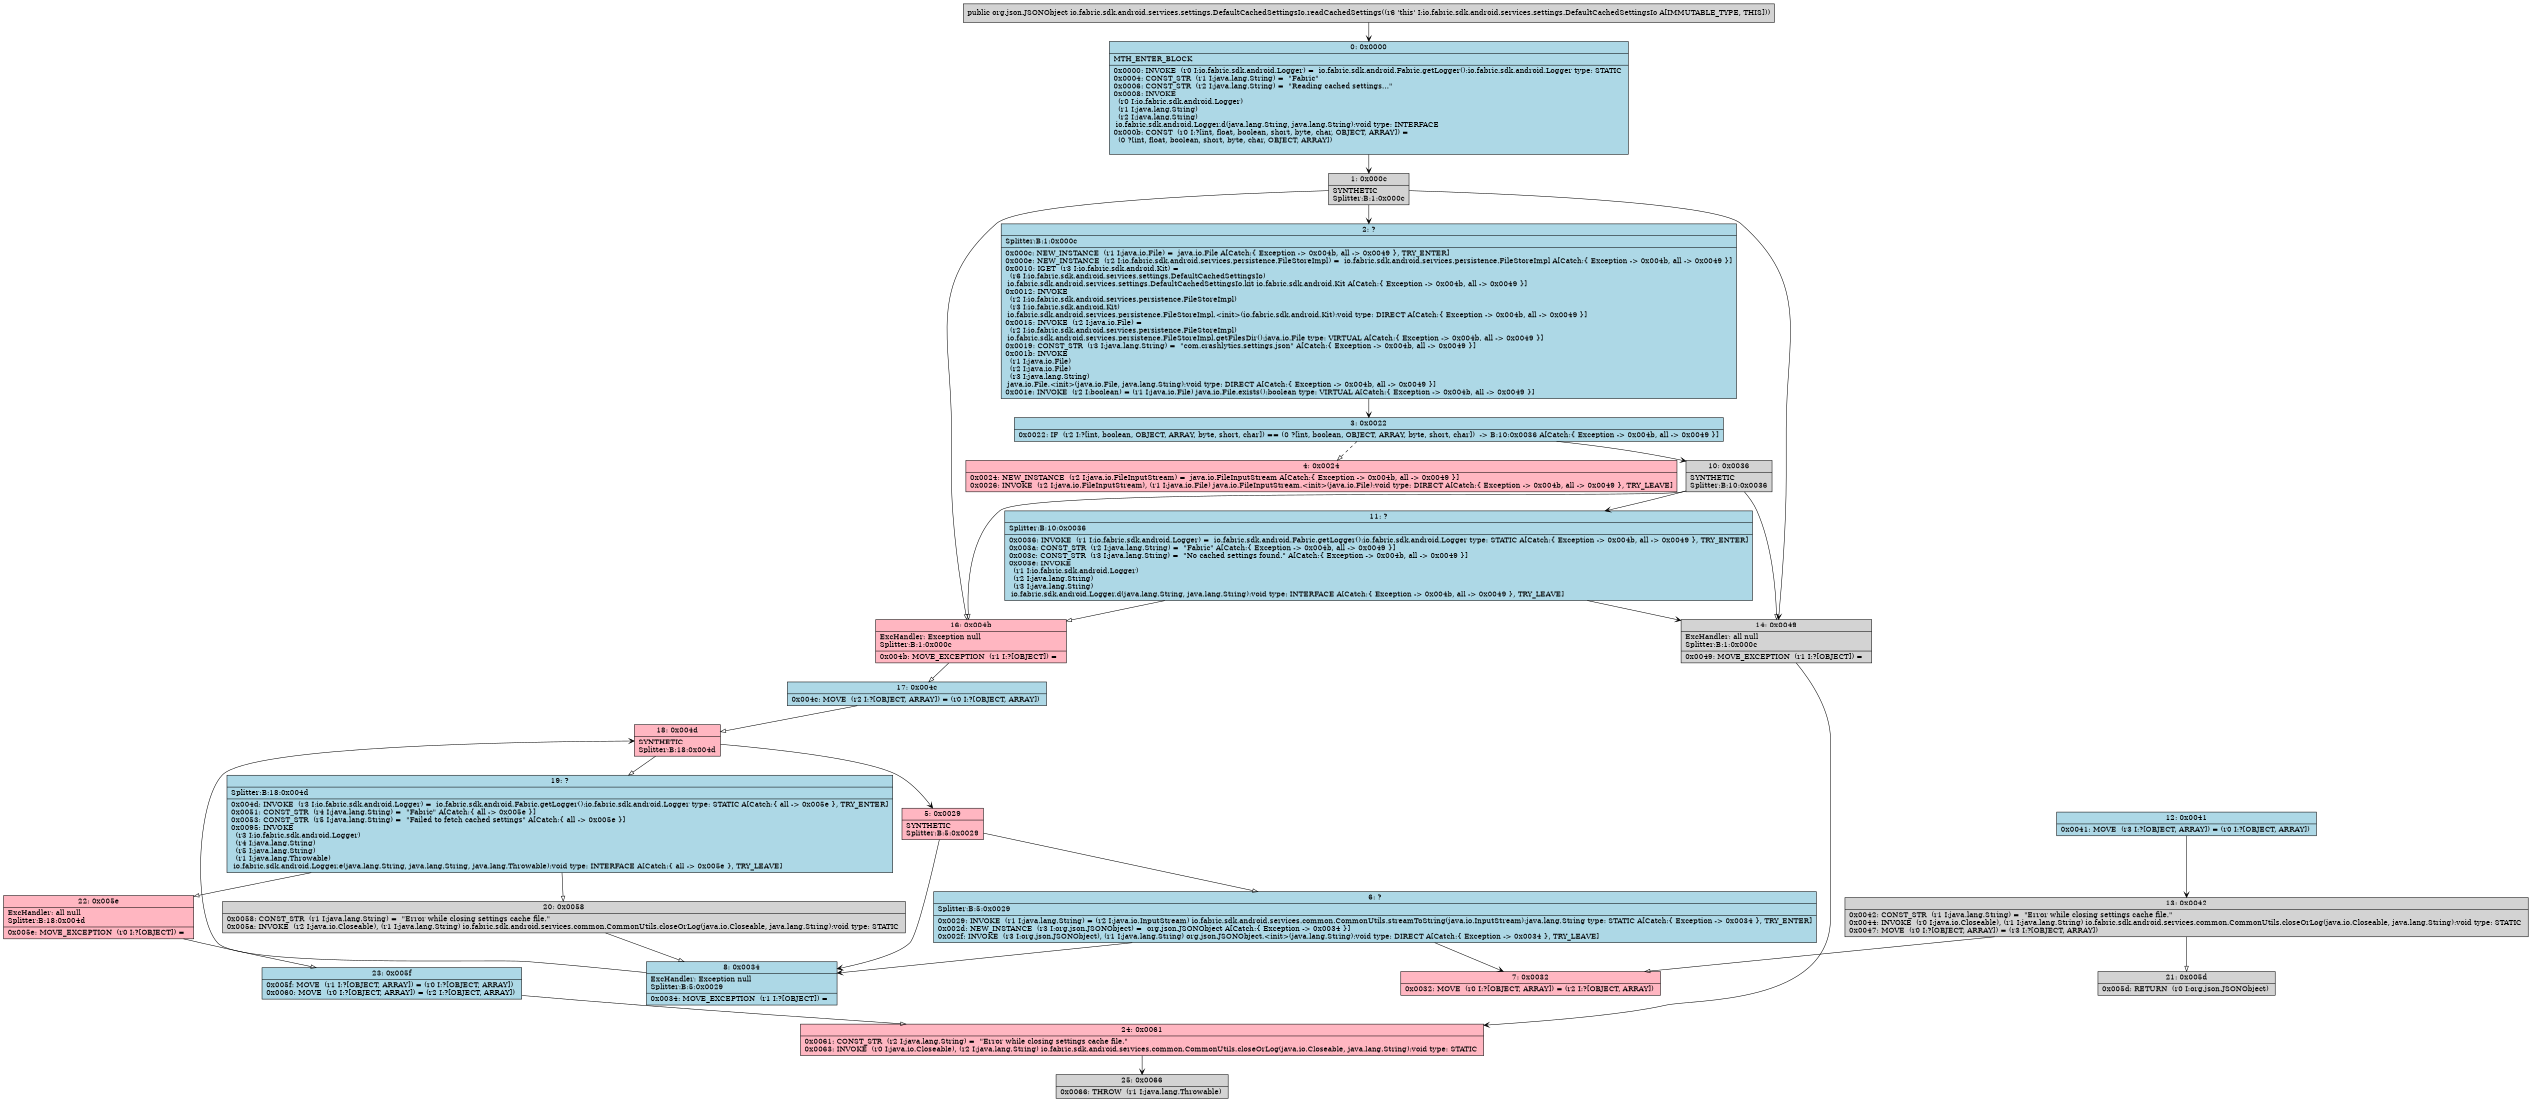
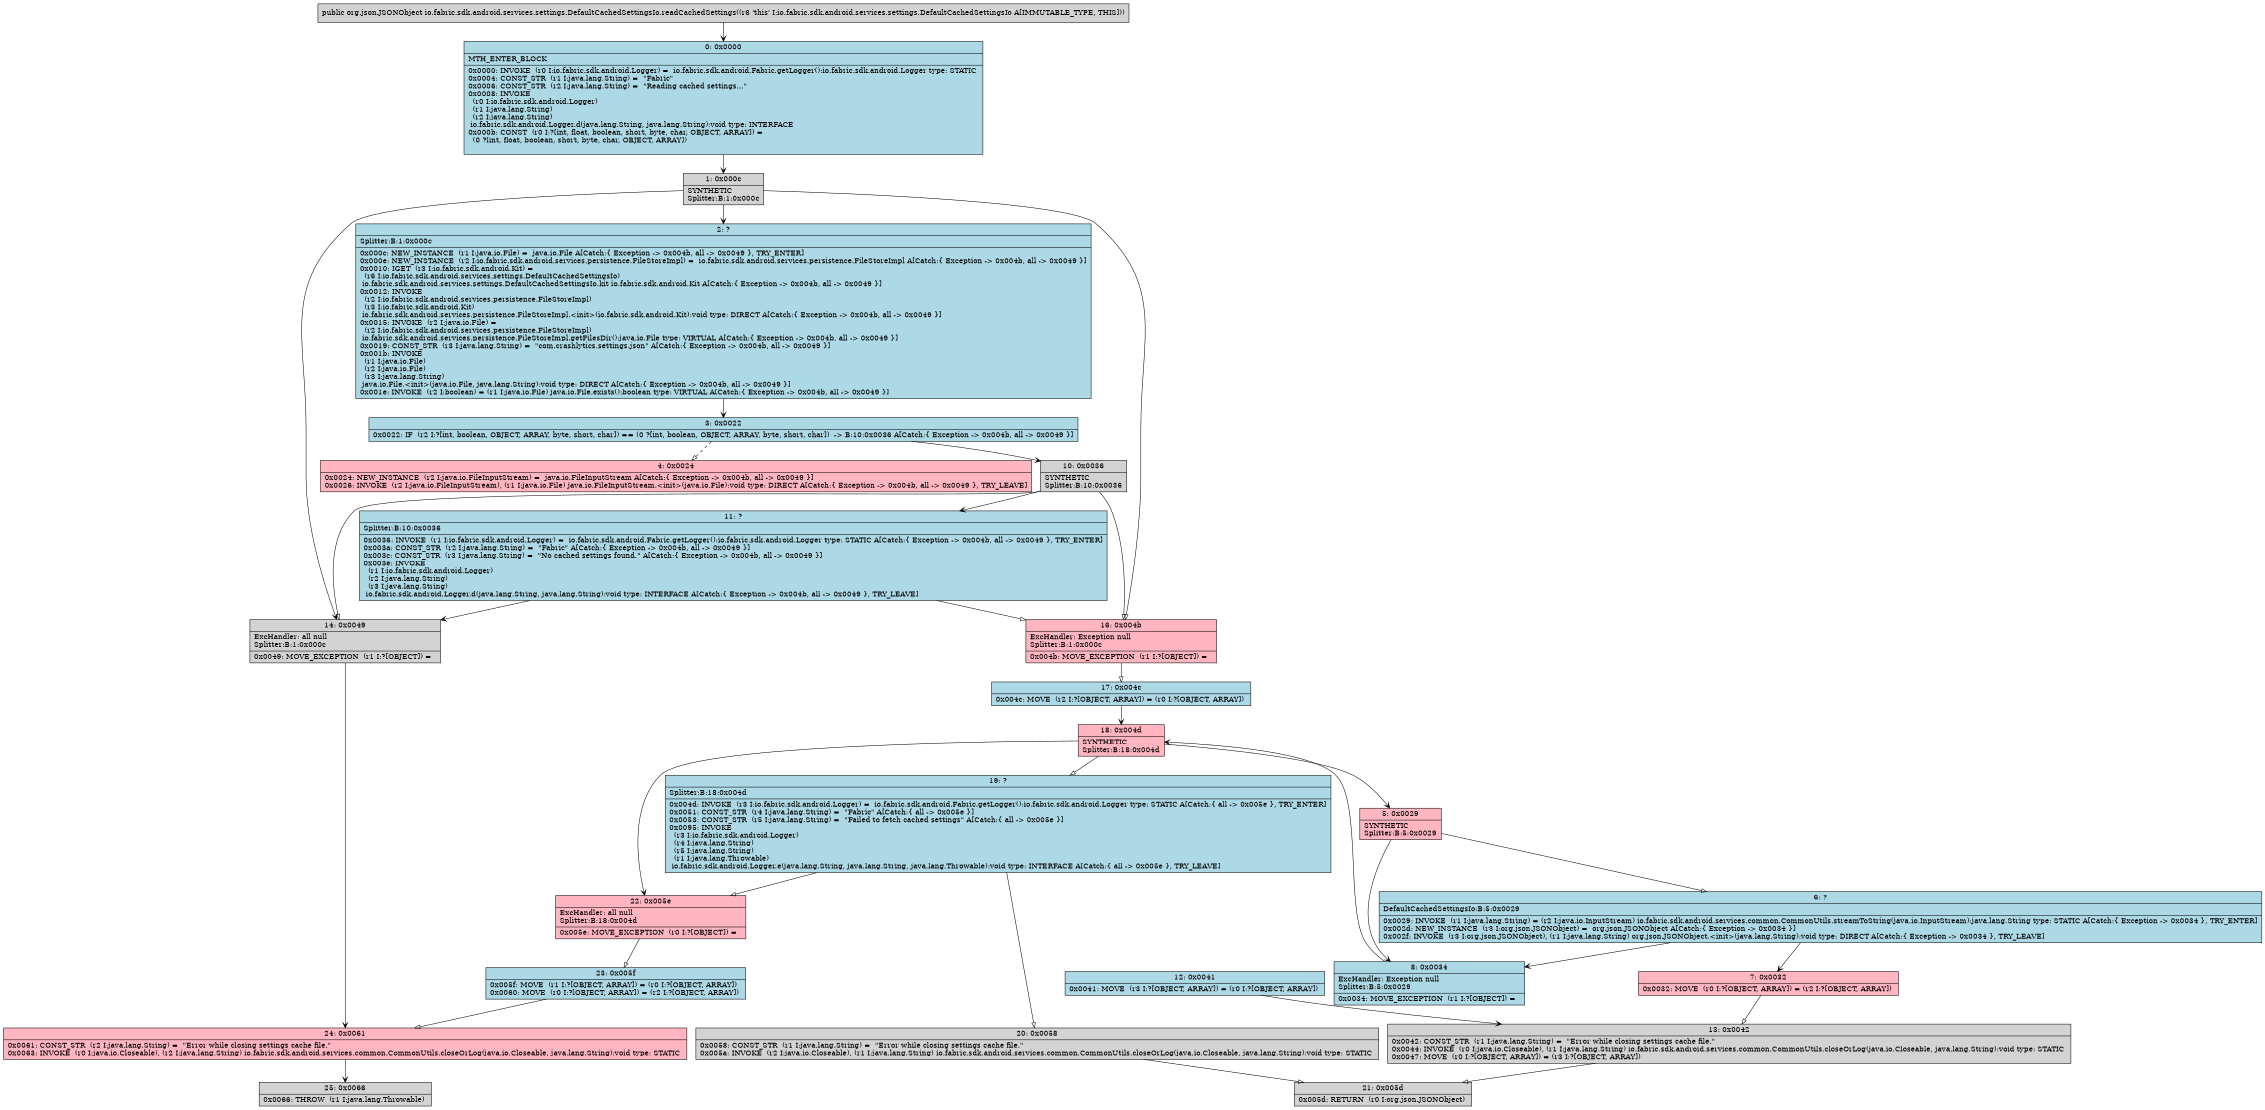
edge "17: 0x004c" -> "18: 0x004d": arrowhead onormal -> vee
edge "18: 0x004d" -> "22: 0x005e": added
node "6: ?": text "Splitter:B:5:0x0029" -> "DefaultCachedSettingsIo:B:5:0x0029"
edge "20: 0x0058" -> "8: 0x0034": now "20: 0x0058" -> "21: 0x005d"
edge "13: 0x0042" -> "7: 0x0032": reversed
